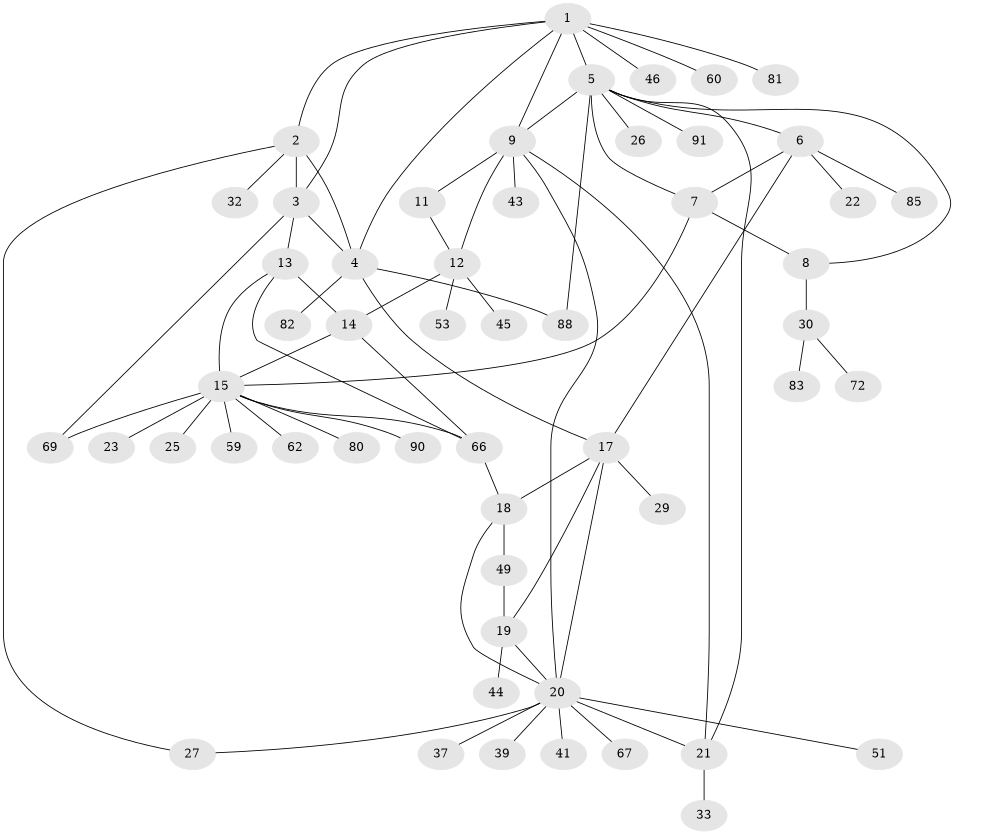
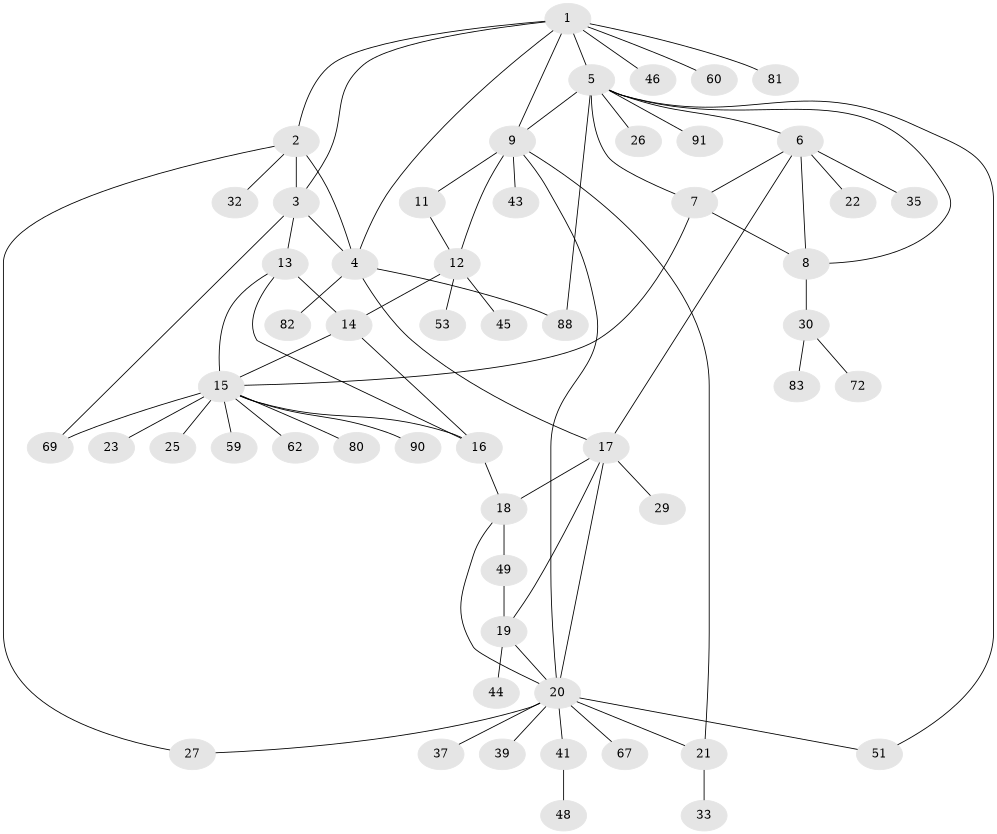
edge "6" -- "8": added
node "85": label "85" -> "35"
edge "5" -- "21": now "5" -- "51"
node "66": label "66" -> "16"
node "48": added
